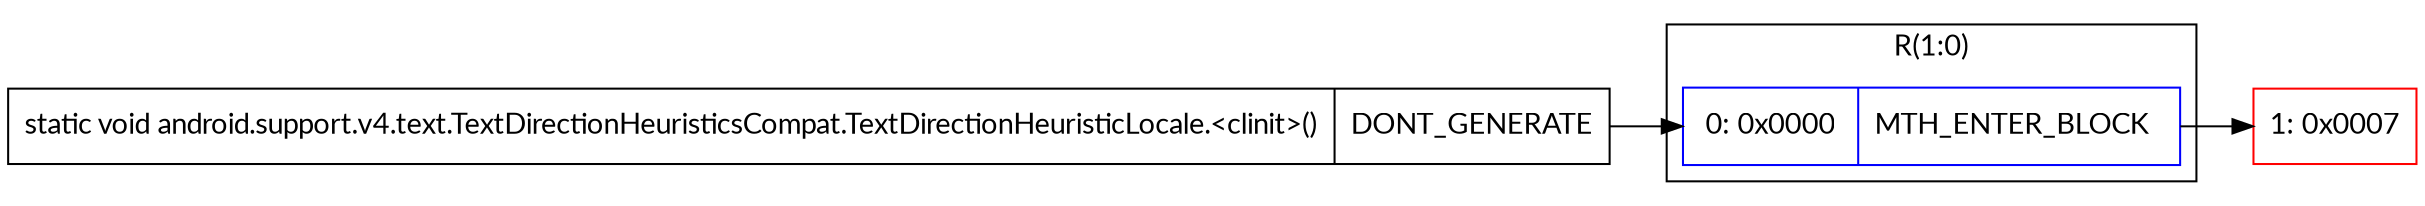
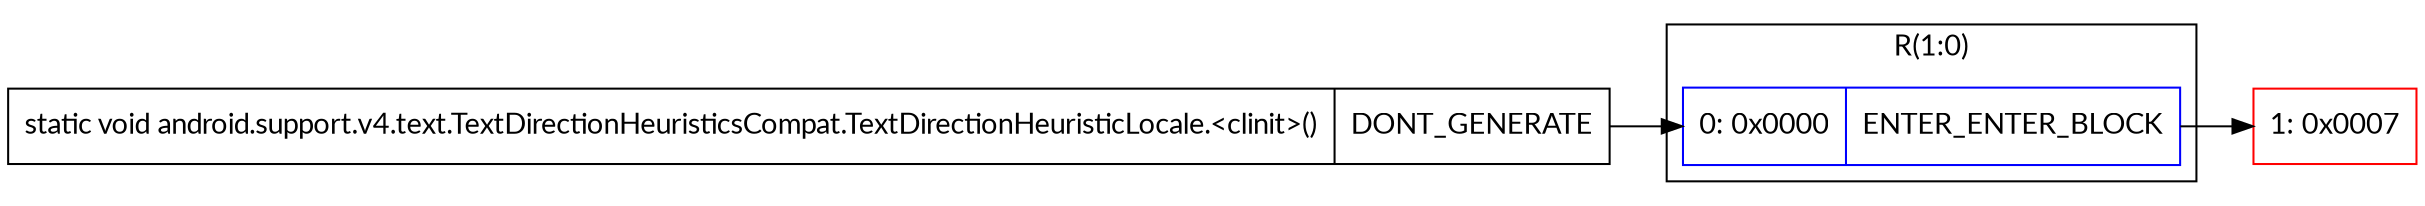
node "0: 0x0000": text "MTH_ENTER_BLOCK" -> "ENTER_ENTER_BLOCK"
